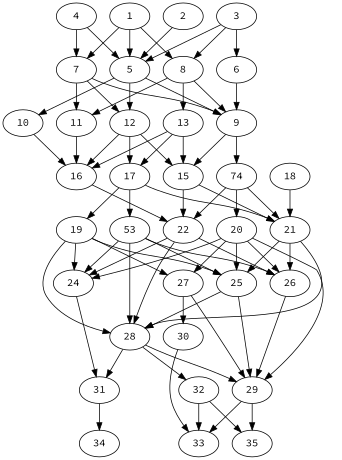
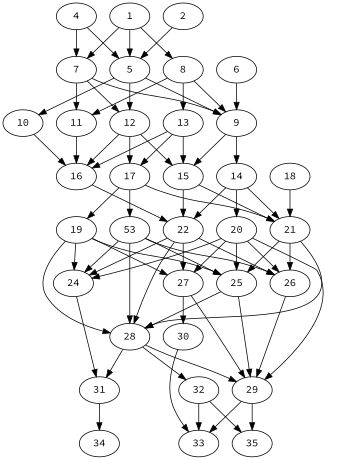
node "3": removed
node "74": label "74" -> "14"
edge "22" -> "27": added
